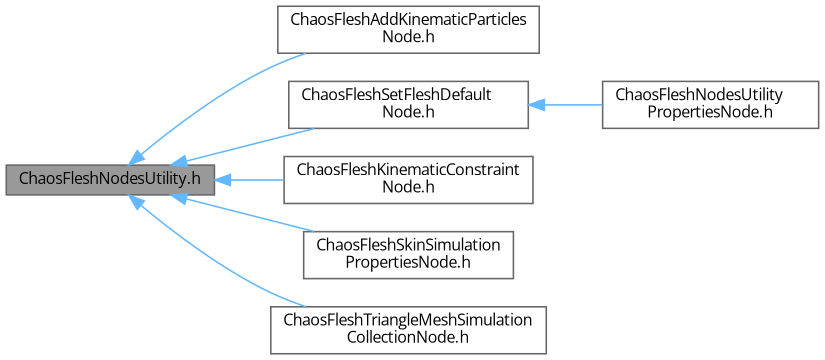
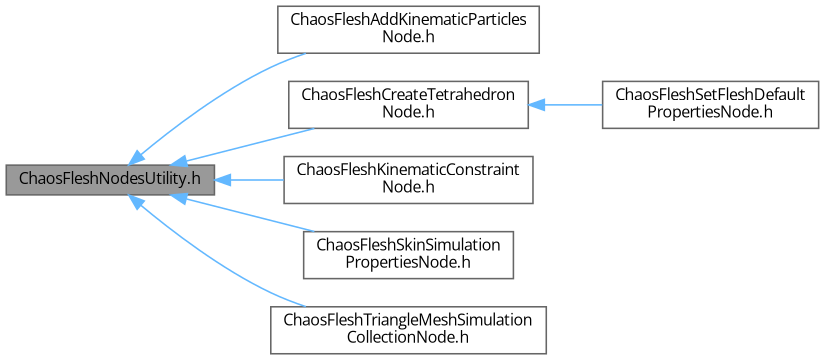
node "ChaosFleshSetFleshDefault Node.h": label "ChaosFleshSetFleshDefault Node.h" -> "ChaosFleshCreateTetrahedron Node.h"
node "ChaosFleshNodesUtility PropertiesNode.h": label "ChaosFleshNodesUtility PropertiesNode.h" -> "ChaosFleshSetFleshDefault PropertiesNode.h"
